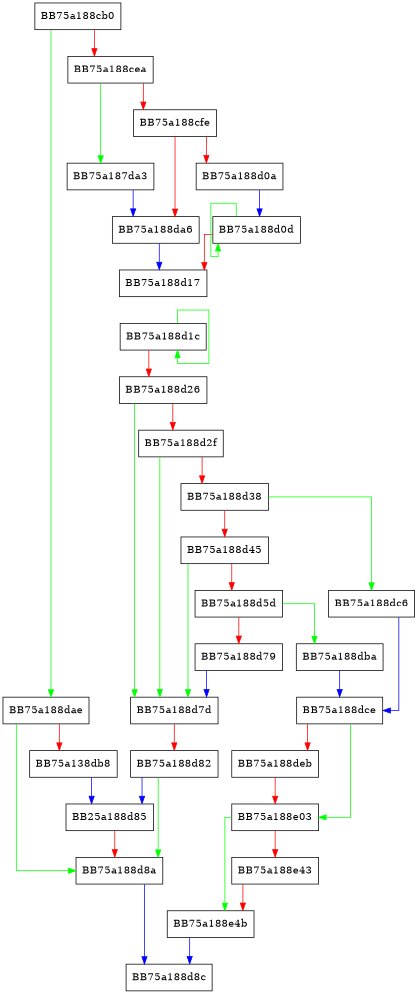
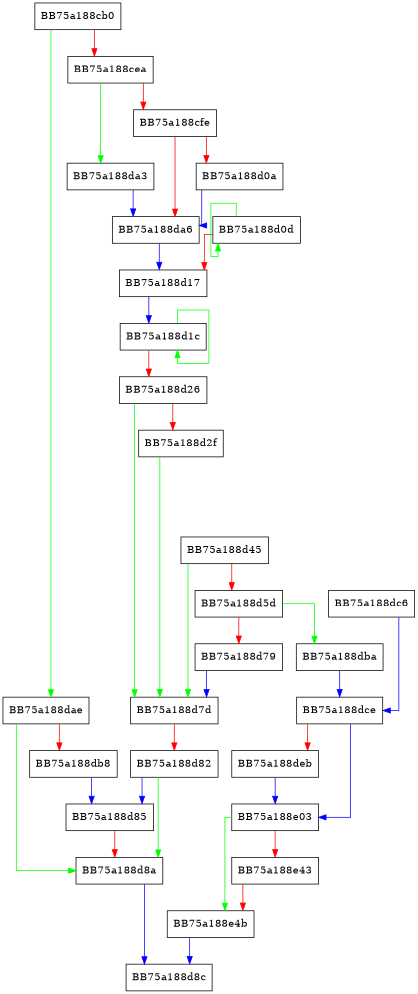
node "BB75a187da3": label "BB75a187da3" -> "BB75a188da3"
edge "BB75a188d0a" -> "BB75a188d0d": now "BB75a188d0a" -> "BB75a188da6"
edge "BB75a188d17" -> "BB75a188d1c": added
node "BB75a188d38": removed
node "BB75a138db8": label "BB75a138db8" -> "BB75a188db8"
edge "BB75a188dce" -> "BB75a188e03": color green -> blue
edge "BB75a188deb" -> "BB75a188e03": color red -> blue
node "BB25a188d85": label "BB25a188d85" -> "BB75a188d85"
